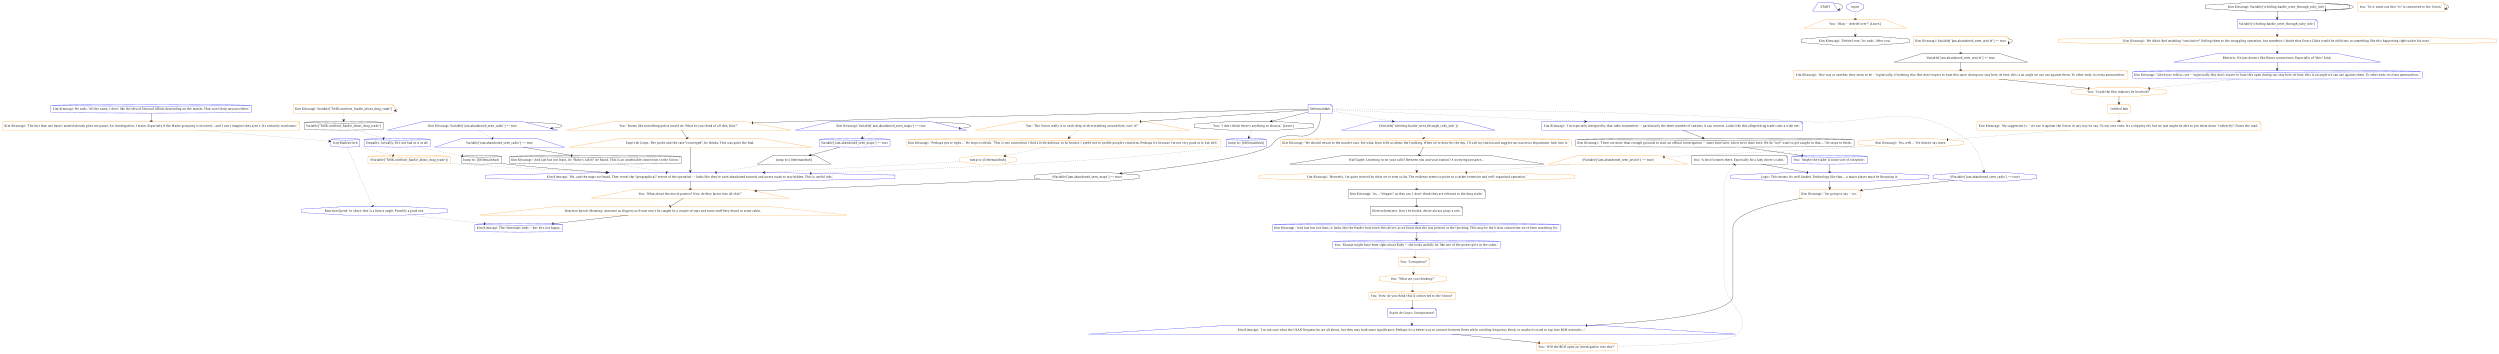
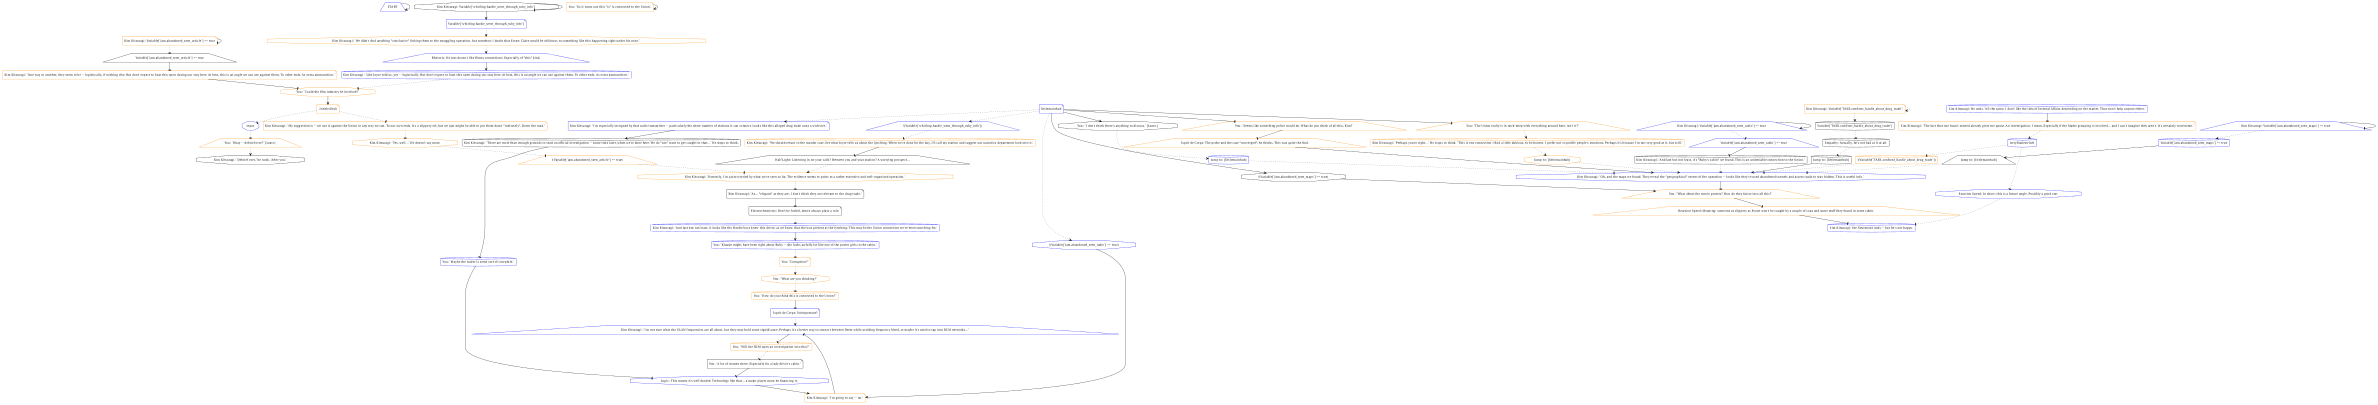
edge "Untitled hub" -> "input": added
node "Empathy: Actually, he's not bad at it at all.": color blue -> black
node "Kim Kitsuragi: The lieutenant nods -- but he's not happy.": label "Kim Kitsuragi: The lieutenant nods -- but he's not happy." -> "Kim Kitsuragi: See lieutenant nods -- but he's not happy."
